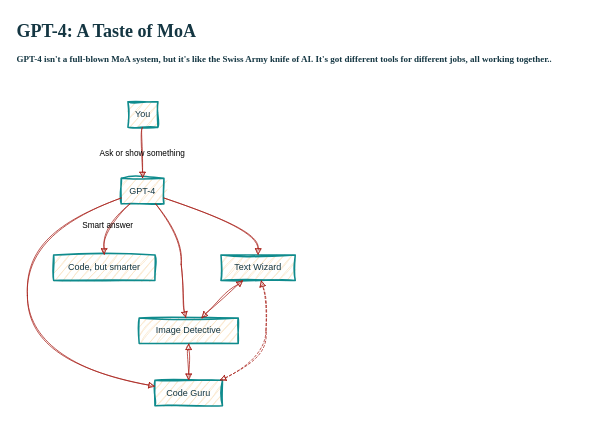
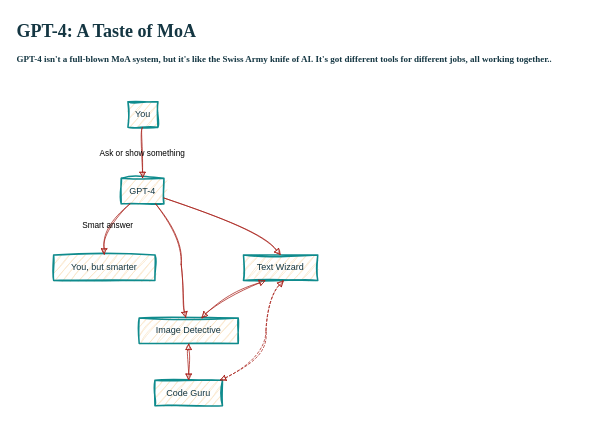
node "Code, but smarter": label "Code, but smarter" -> "You, but smarter"
node "Text Wizard": moved (258, 267) -> (281, 267)
edge "GPT-4" -> "Code Guru": removed
